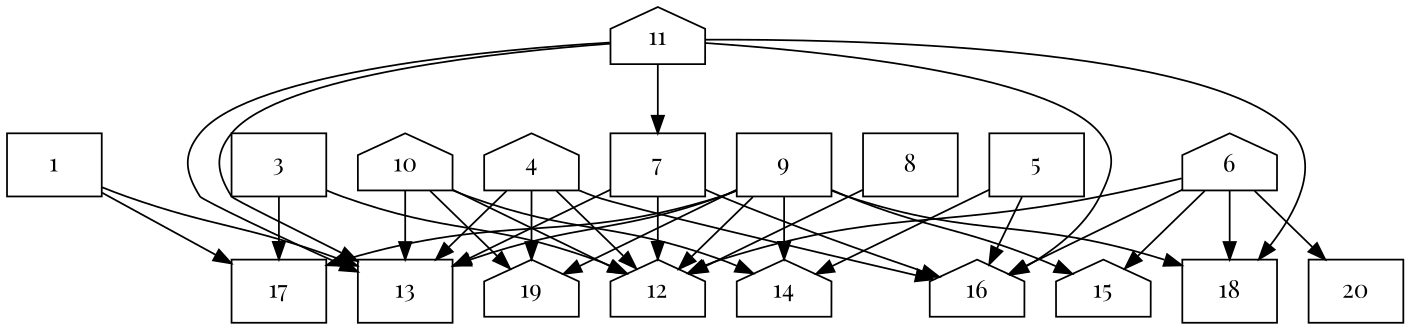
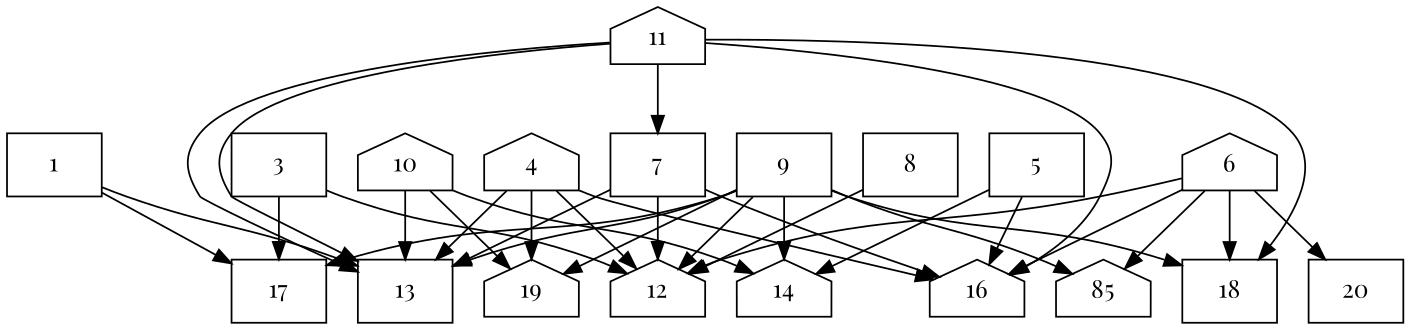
edge "10" -> "12": removed
node "15": label "15" -> "85"
